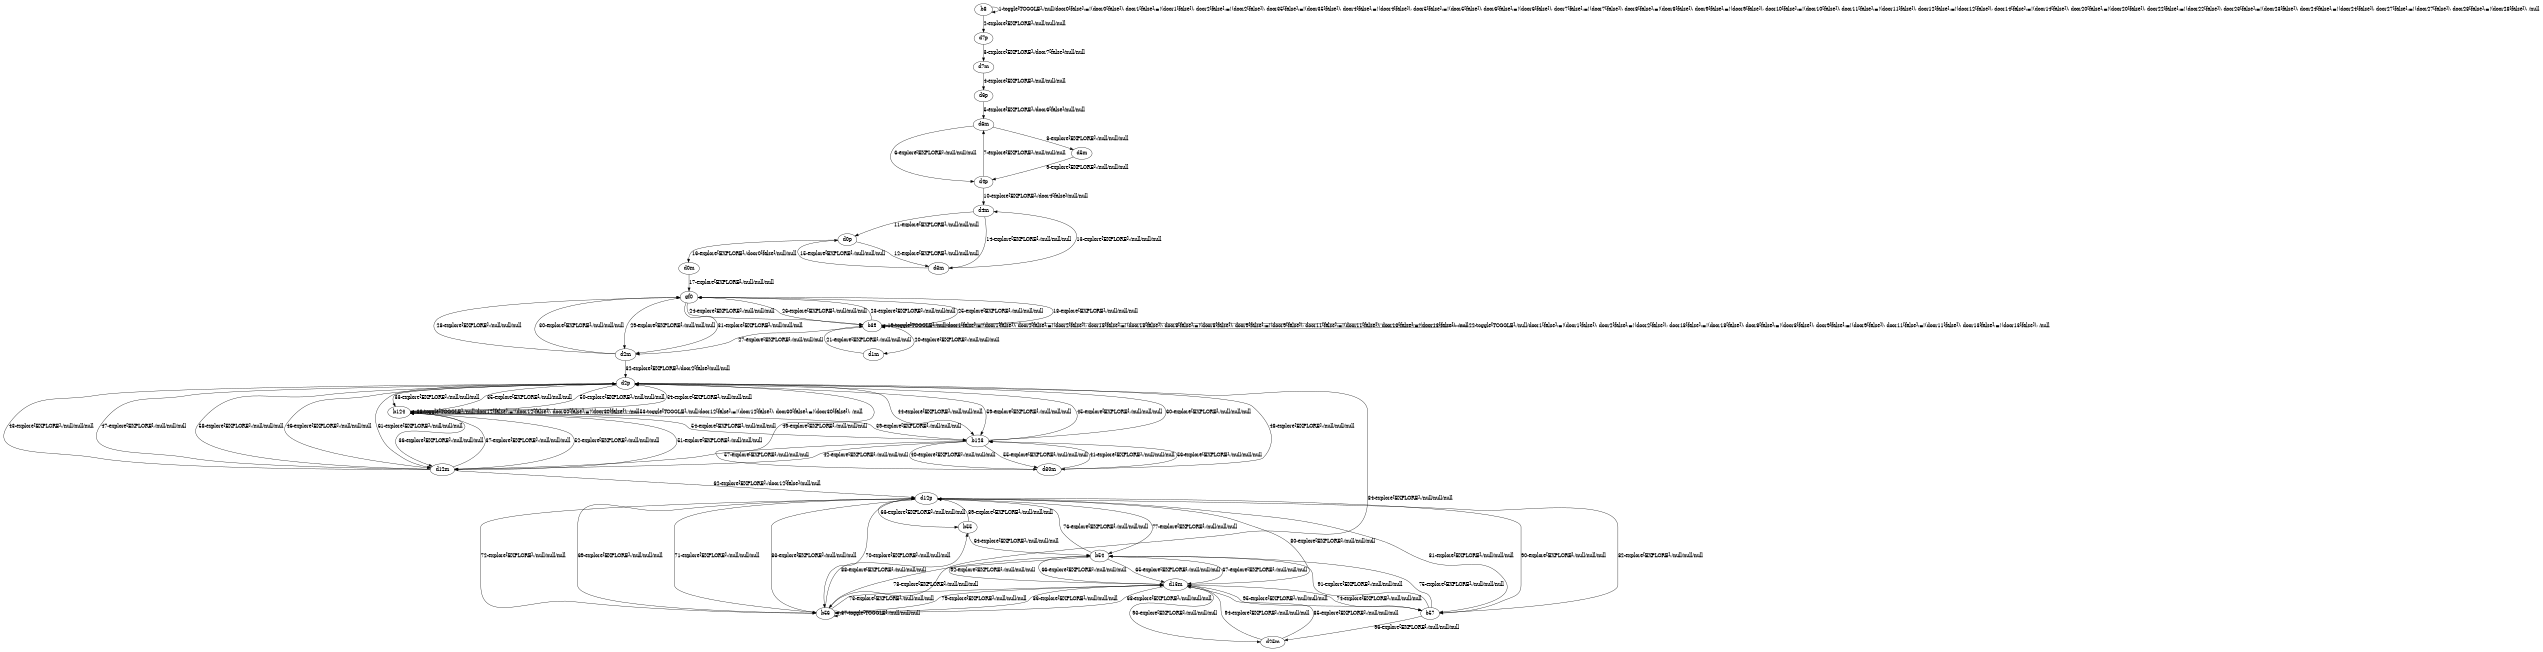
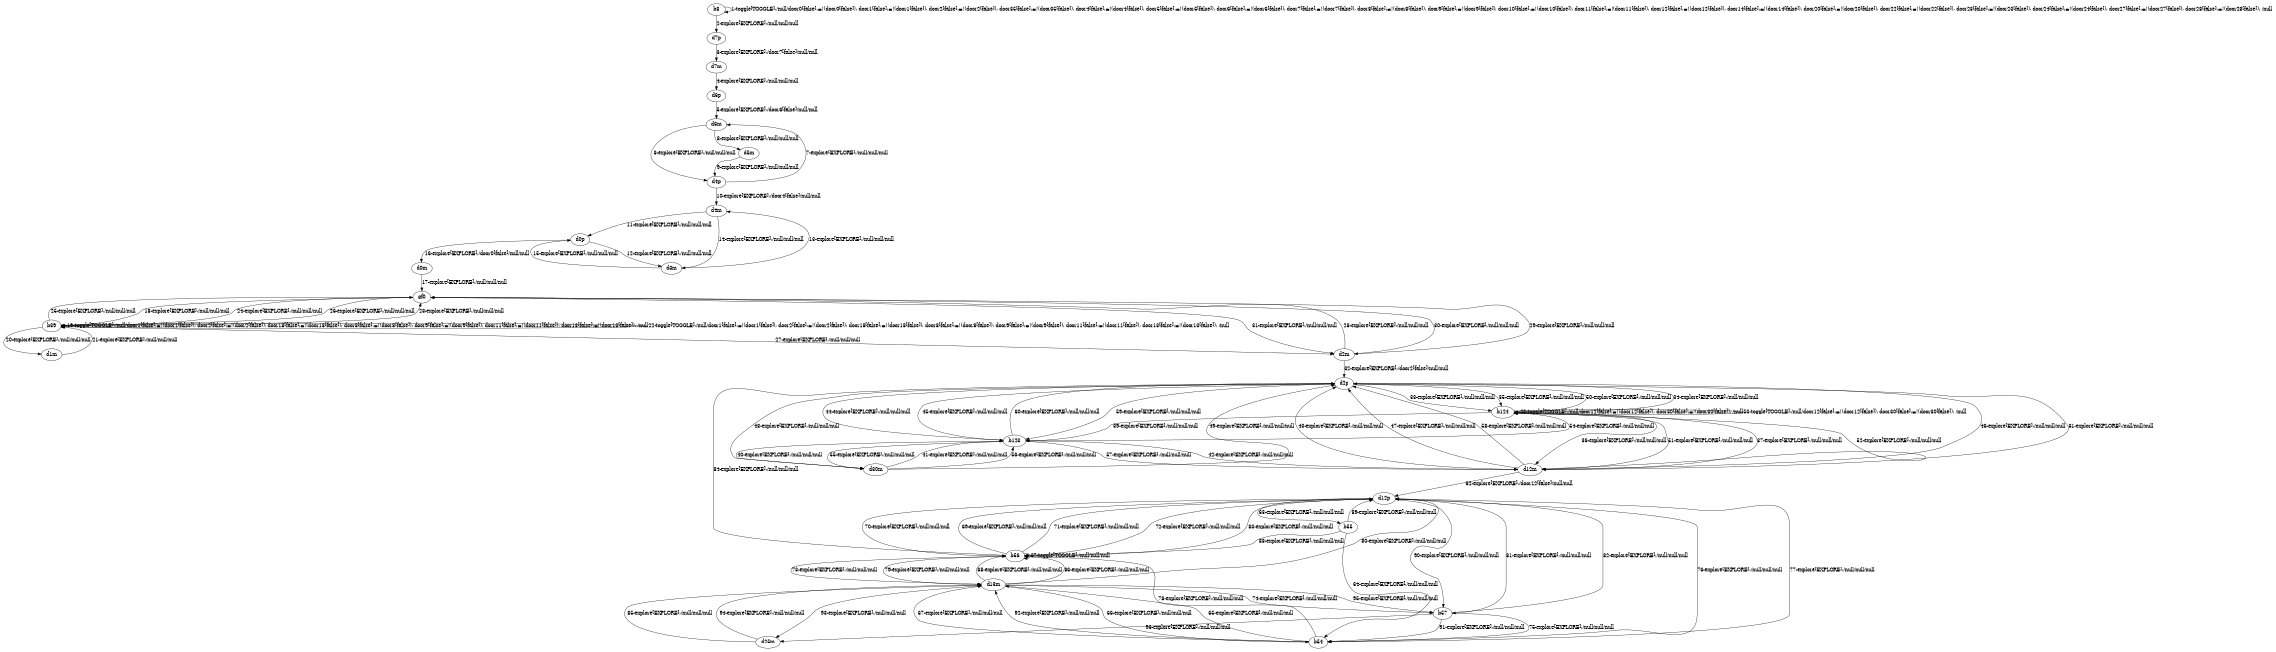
edge "b56" -> "b55": reversed
